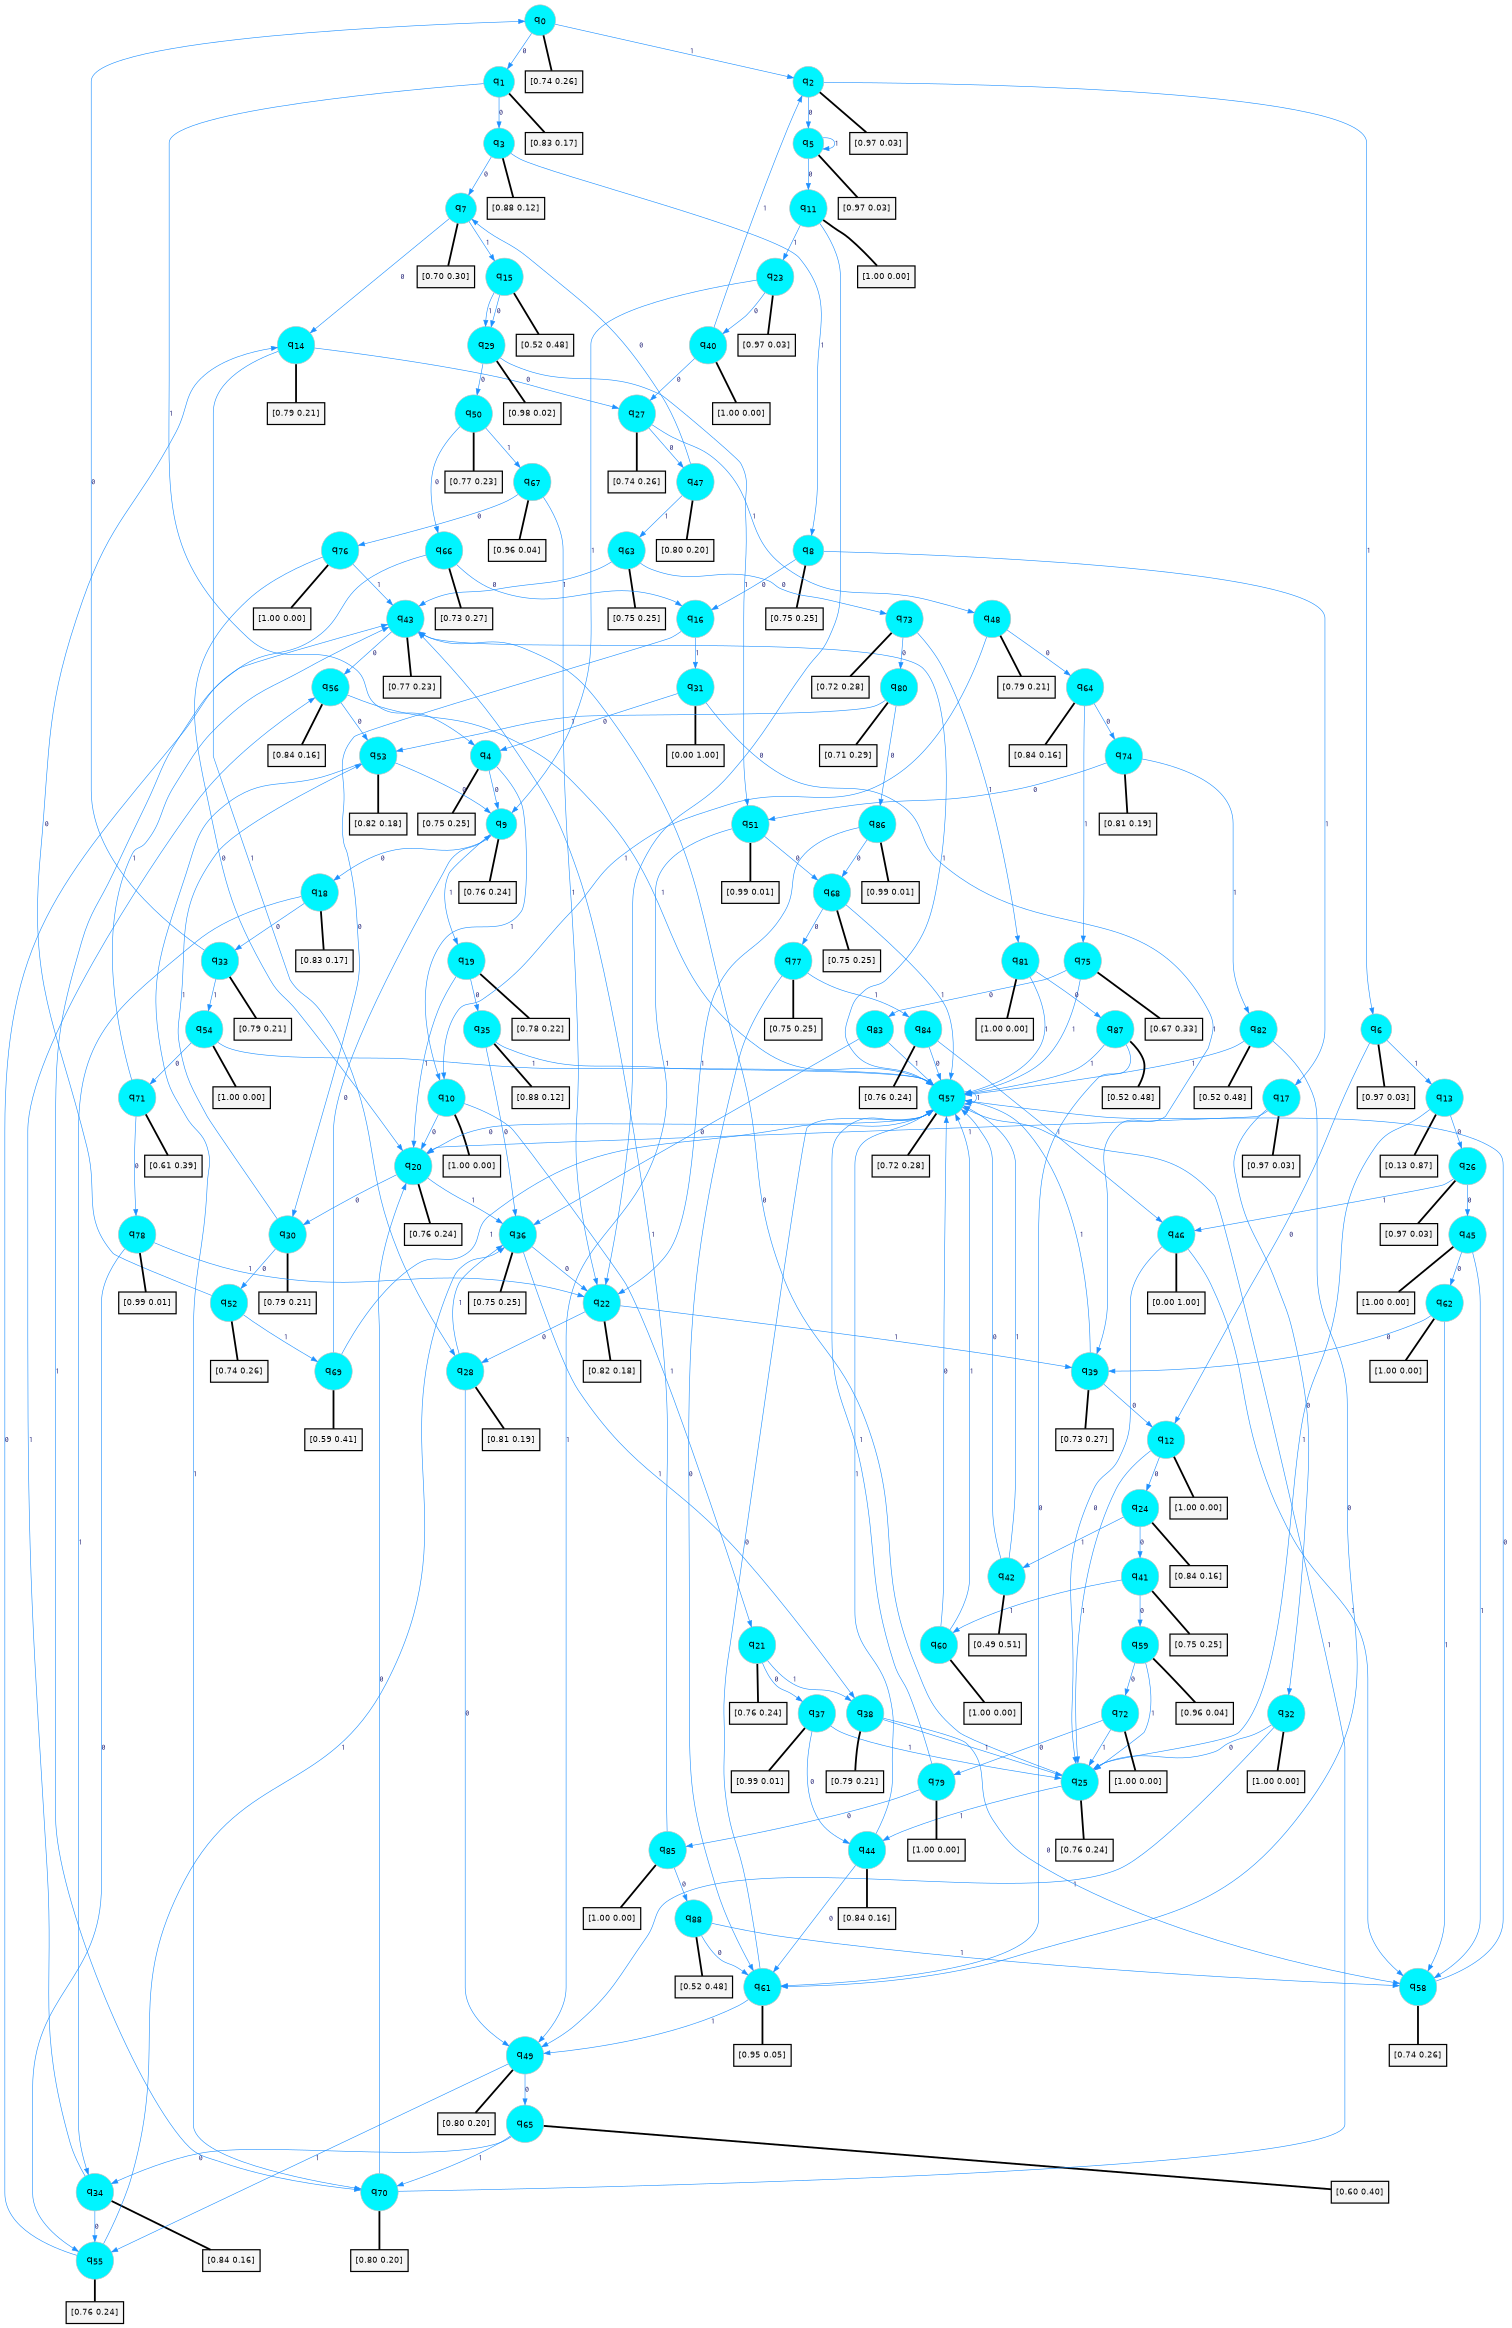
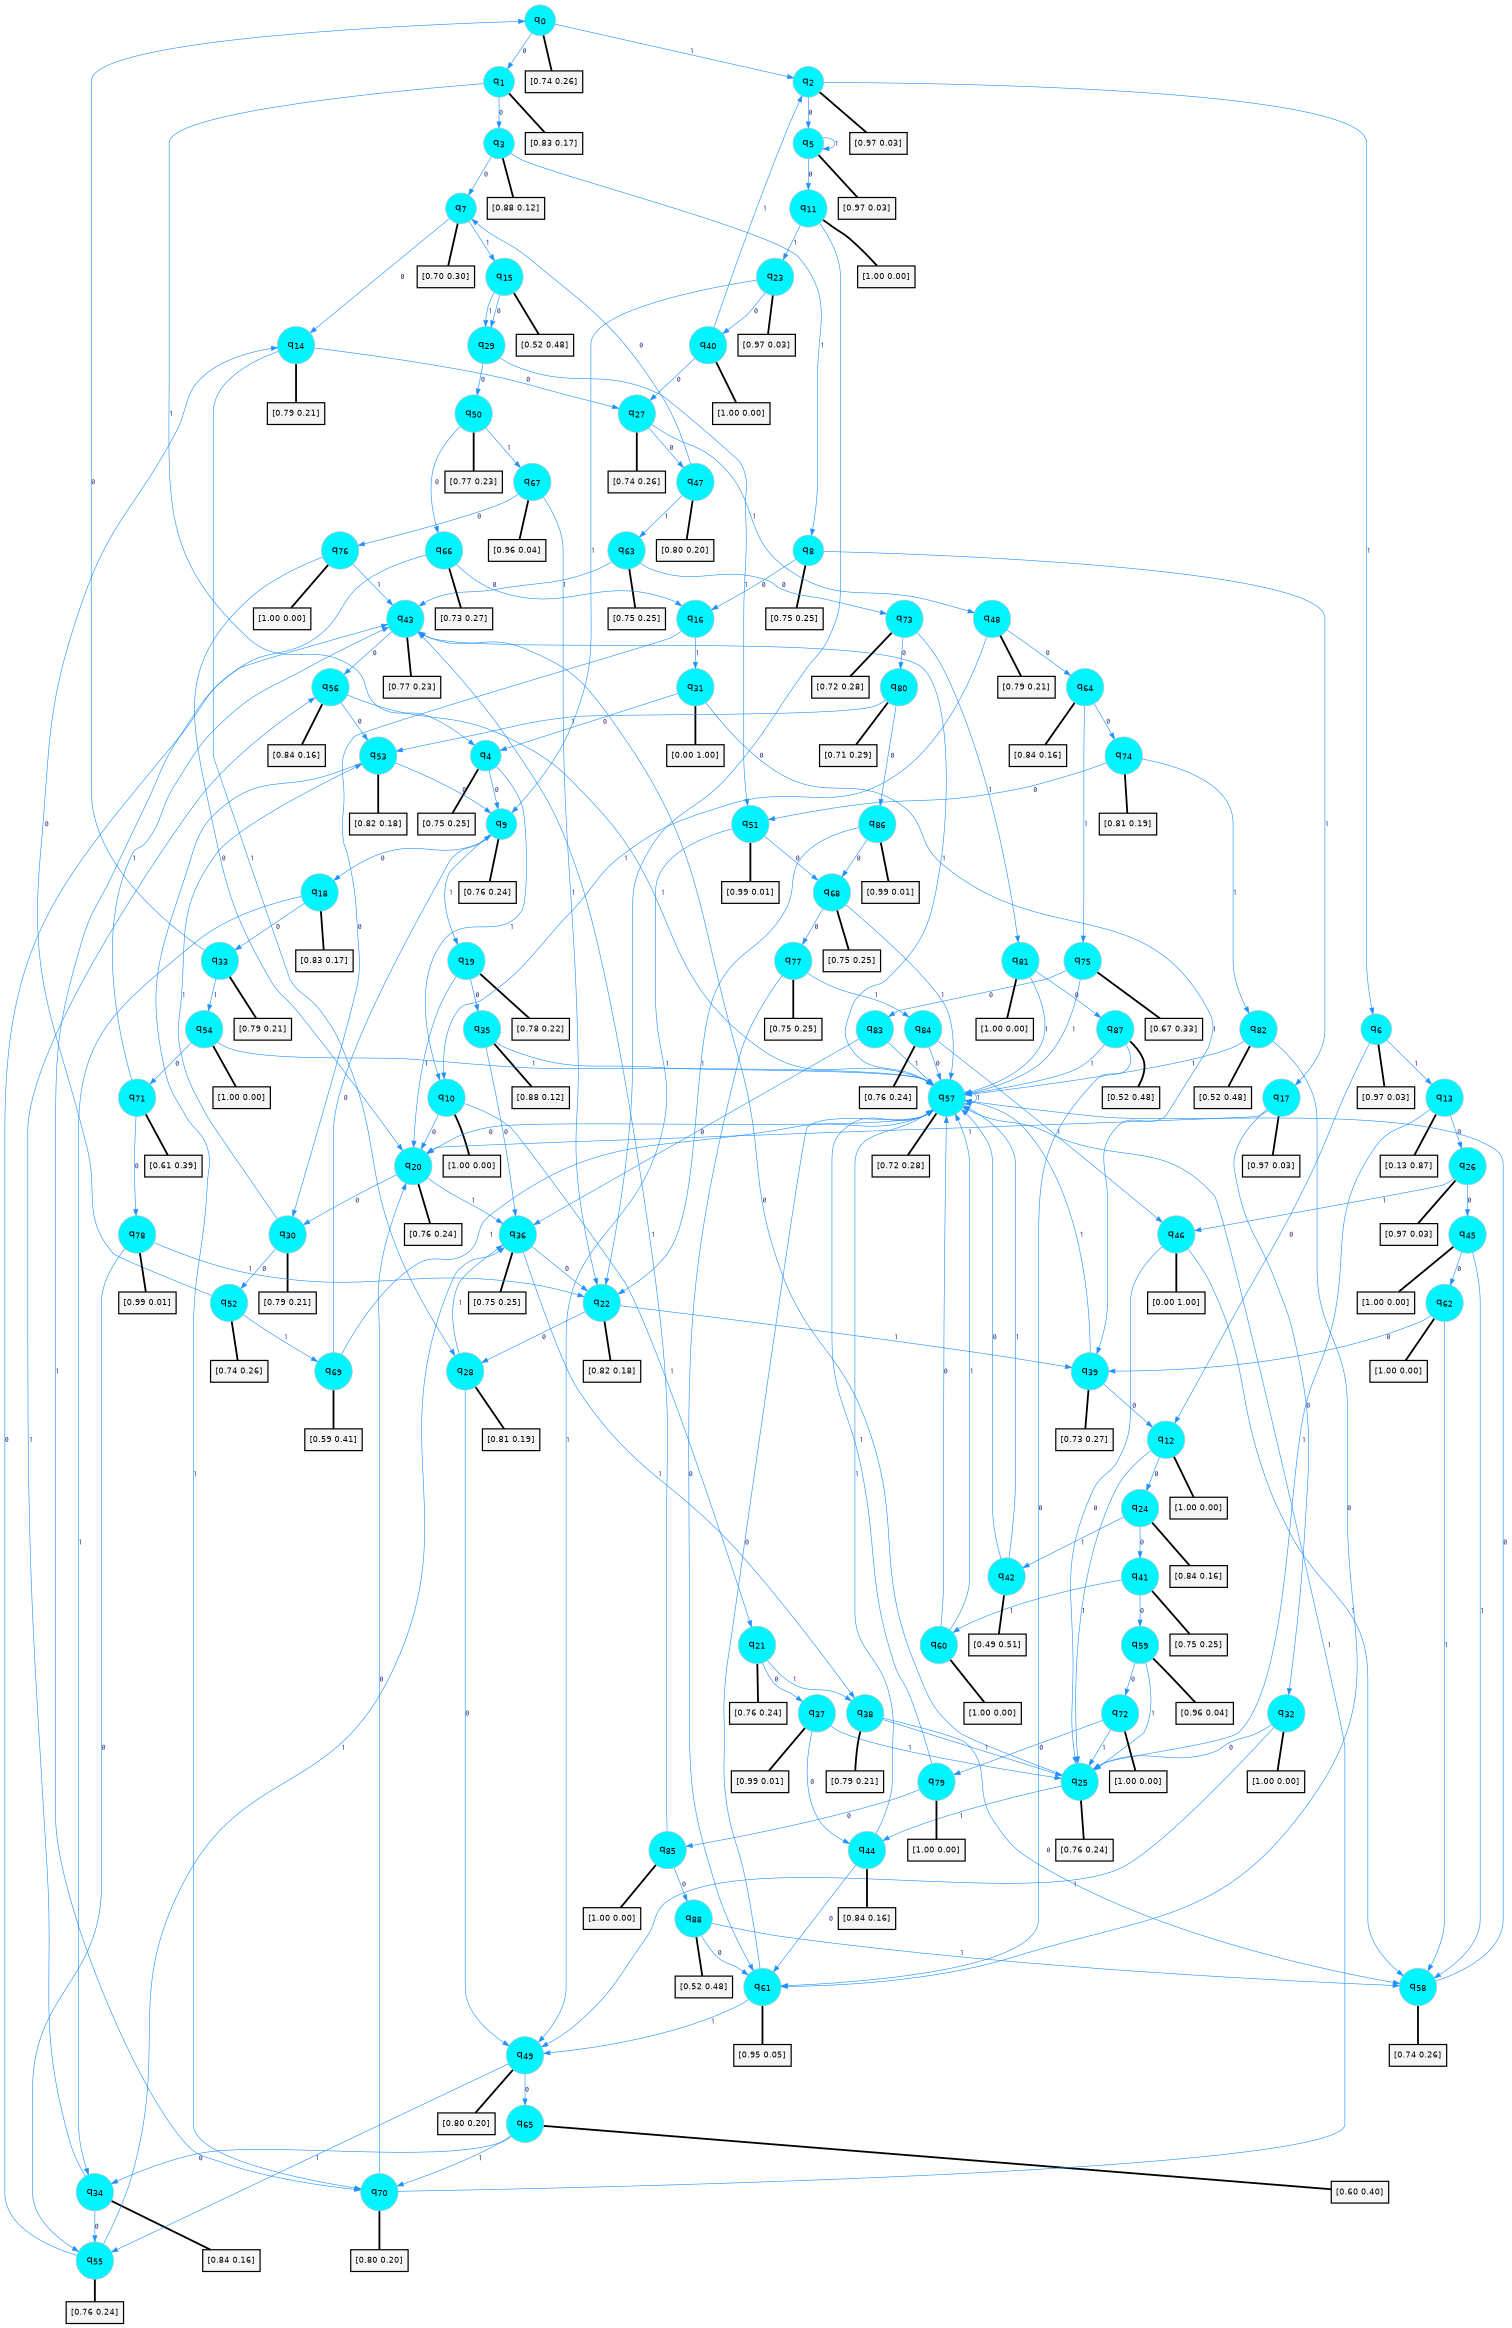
node "[0.98 0.02]": removed
